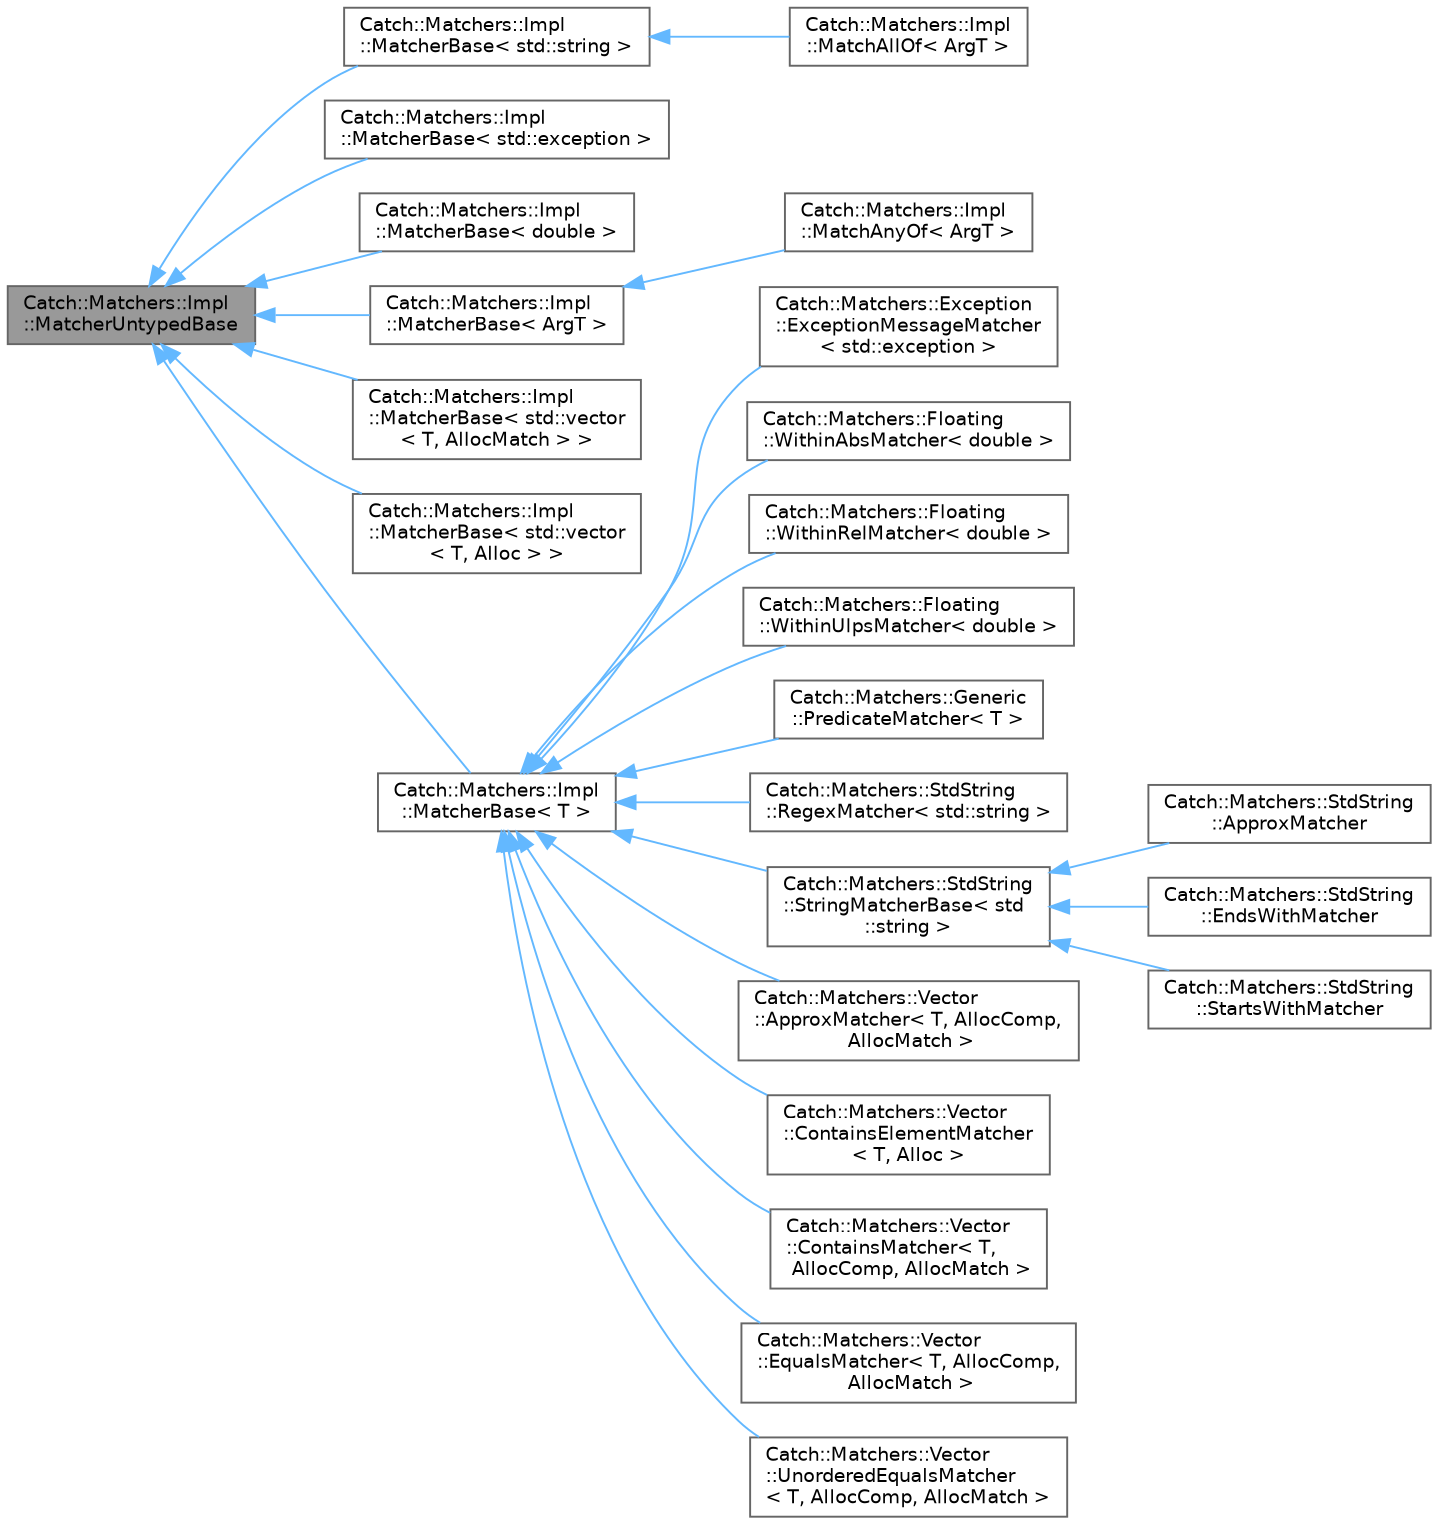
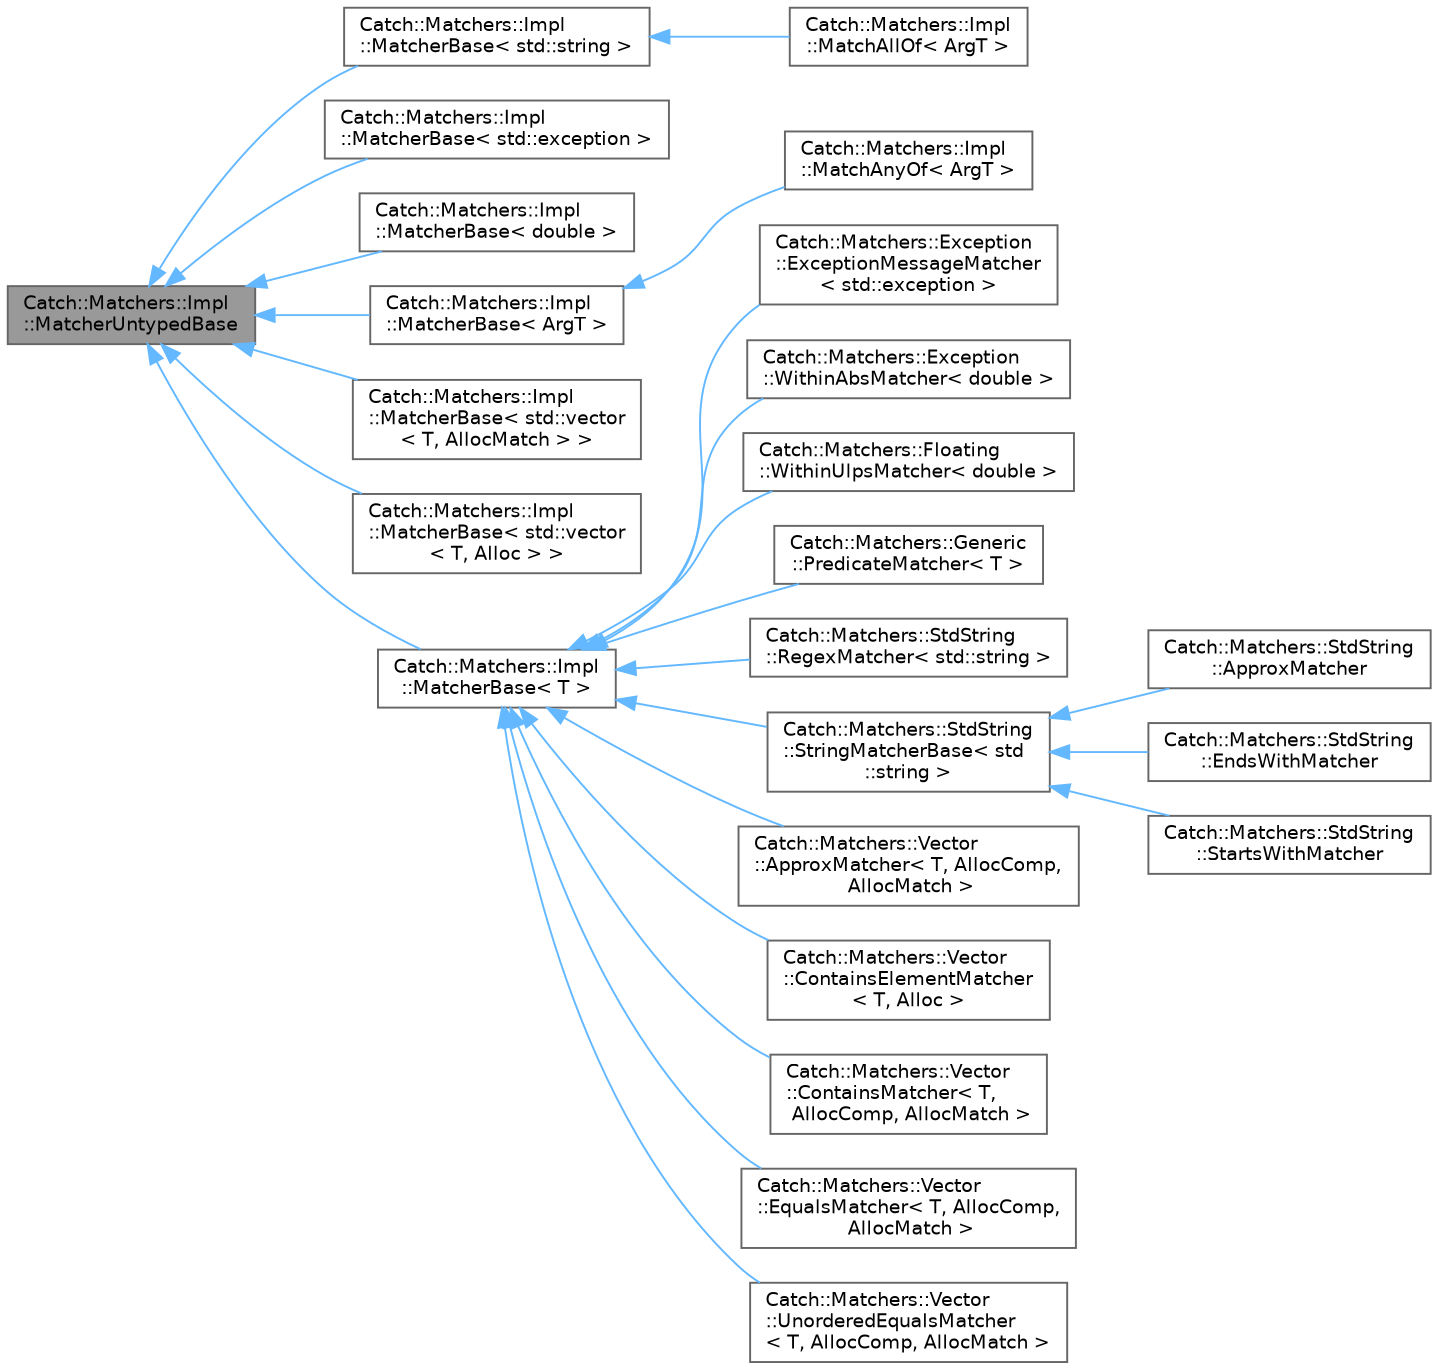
node "Catch::Matchers::Floating ::WithinAbsMatcher< double >": label "Catch::Matchers::Floating ::WithinAbsMatcher< double >" -> "Catch::Matchers::Exception ::WithinAbsMatcher< double >"
node "Catch::Matchers::Floating ::WithinRelMatcher< double >": removed
